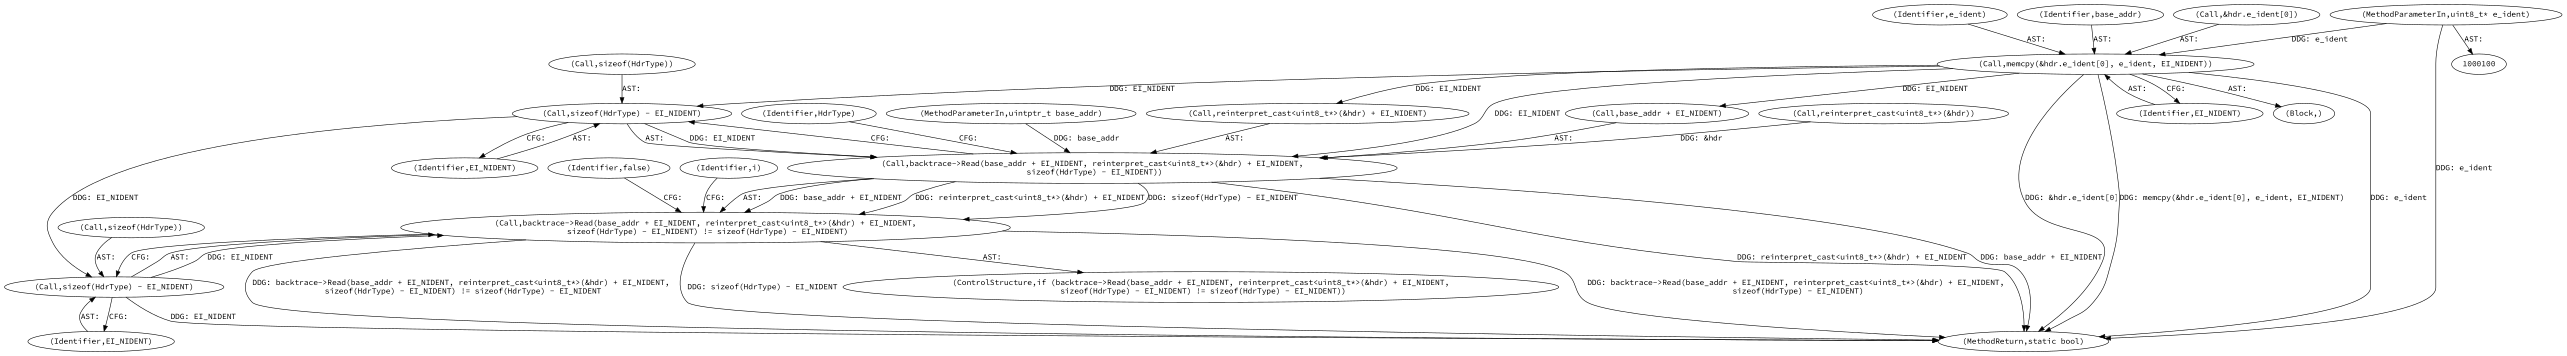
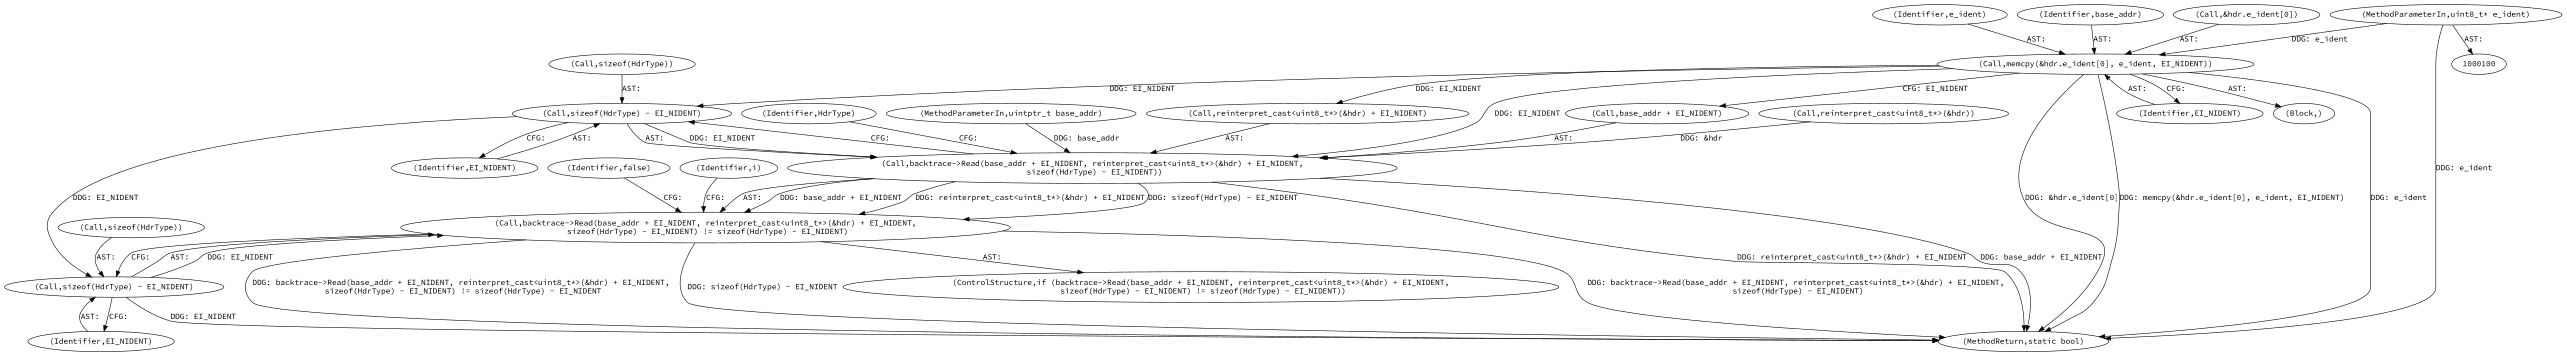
edge "(Call,memcpy(&hdr.e_ident[0], e_ident, EI_NIDENT))" -> "(Call,base_addr + EI_NIDENT)": label "DDG: EI_NIDENT" -> "CFG: EI_NIDENT"
